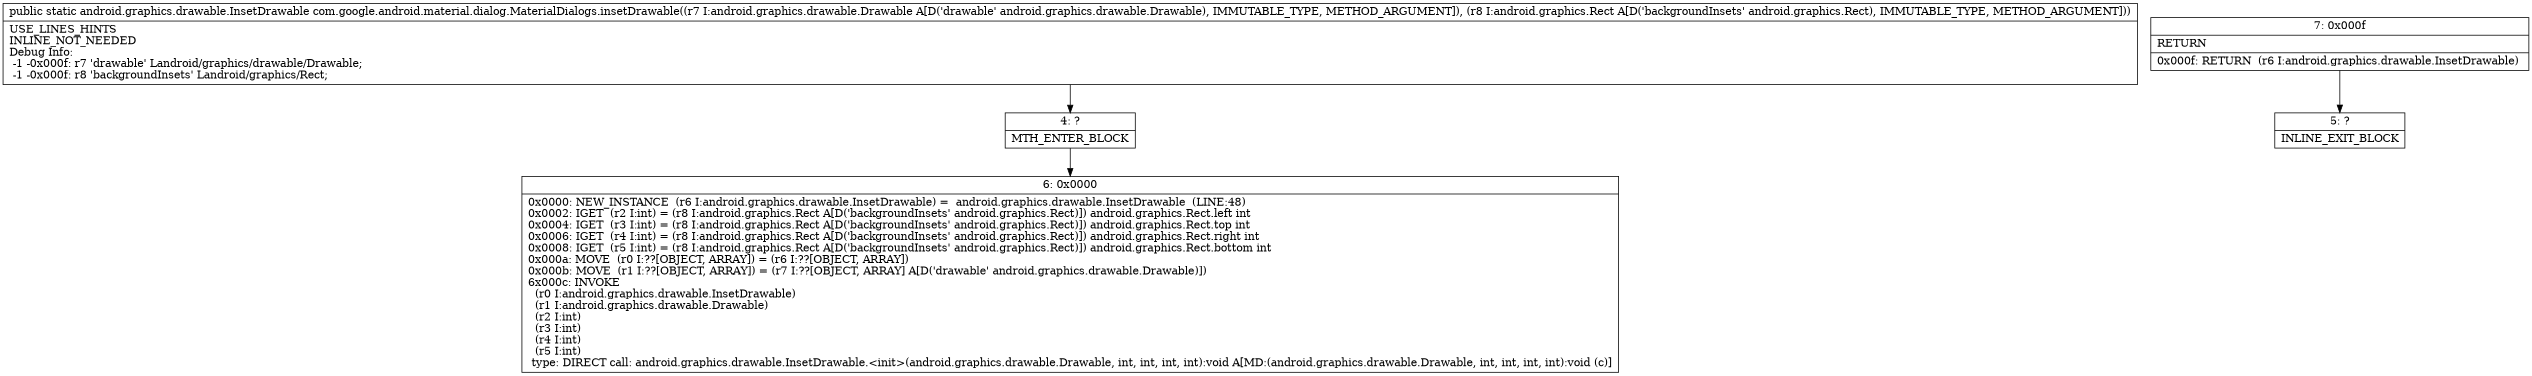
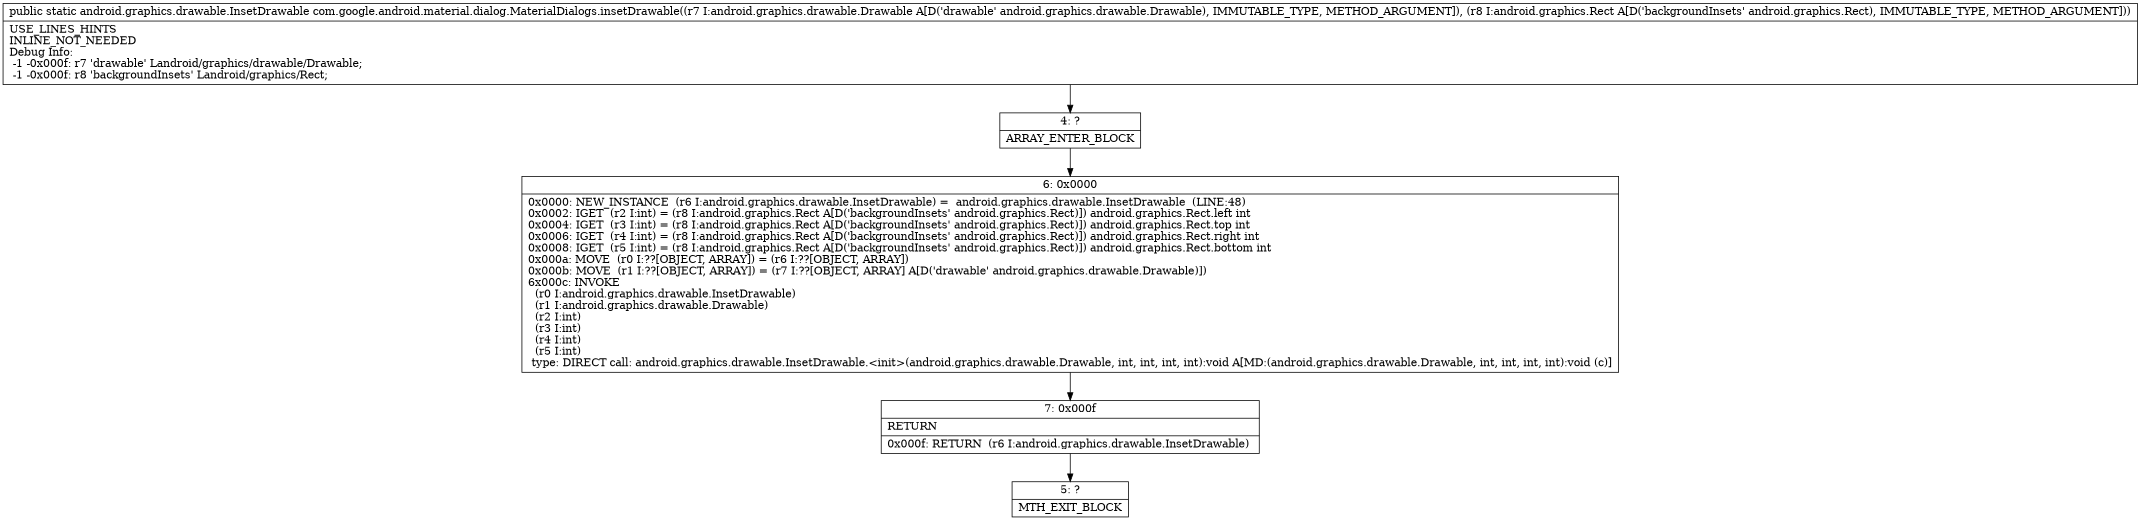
node "4: ?": text "MTH_ENTER_BLOCK" -> "ARRAY_ENTER_BLOCK"
node "5: ?": text "INLINE_EXIT_BLOCK" -> "MTH_EXIT_BLOCK"
edge "6: 0x0000" -> "7: 0x000f": added
